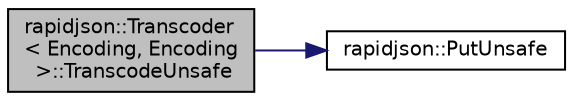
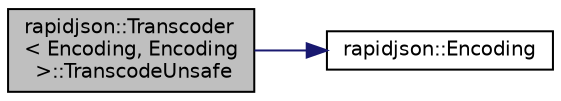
node "rapidjson::PutUnsafe": label "rapidjson::PutUnsafe" -> "rapidjson::Encoding"
